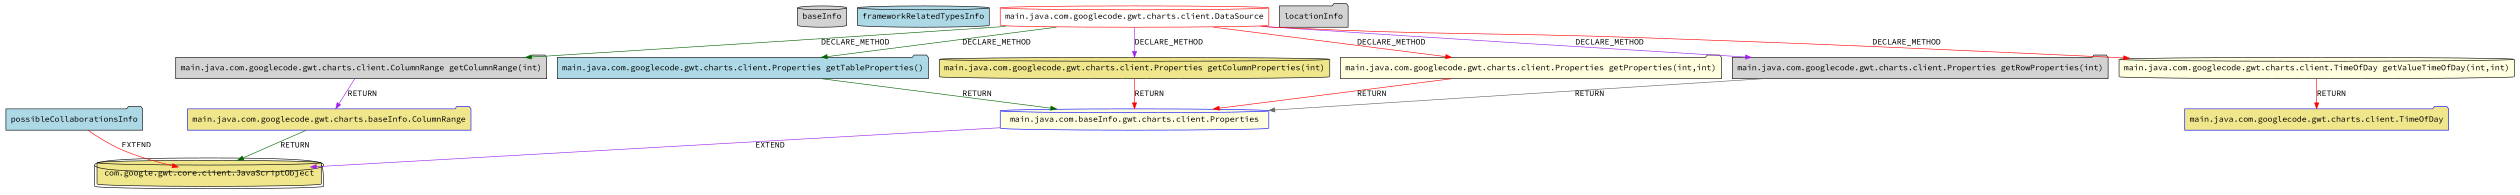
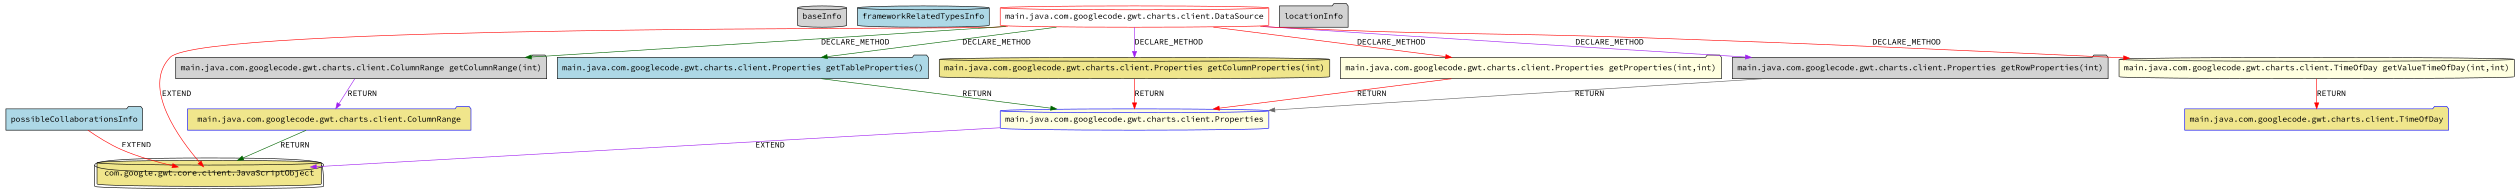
edge "main.java.com.googlecode.gwt.charts.client.DataSource" -> "com.google.gwt.core.client.JavaScriptObject": added, label "EXTEND"
node "main.java.com.googlecode.gwt.charts.baseInfo.ColumnRange": label "main.java.com.googlecode.gwt.charts.baseInfo.ColumnRange" -> "main.java.com.googlecode.gwt.charts.client.ColumnRange"
node "main.java.com.baseInfo.gwt.charts.client.Properties": label "main.java.com.baseInfo.gwt.charts.client.Properties" -> "main.java.com.googlecode.gwt.charts.client.Properties"
